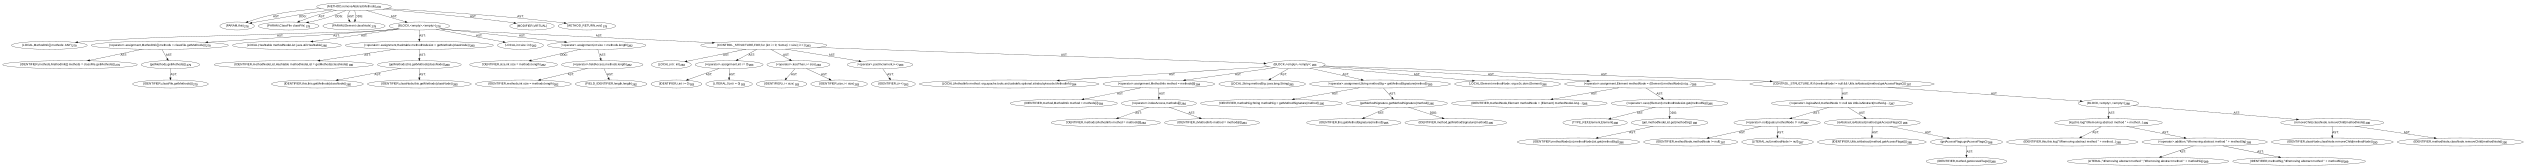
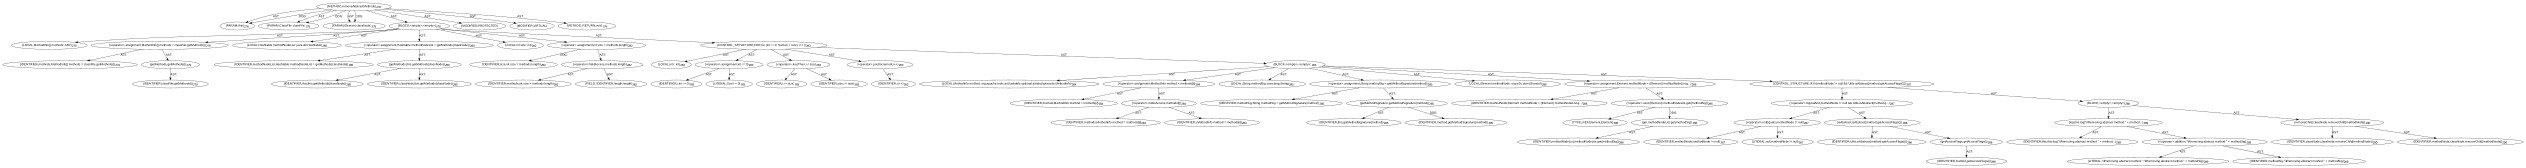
node "(MODIFIER,PROTECTED)": added
